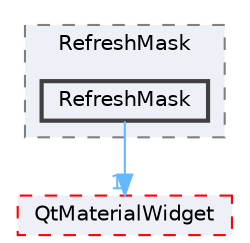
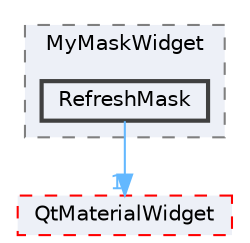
cluster "RefreshMask": label "RefreshMask" -> "MyMaskWidget"
